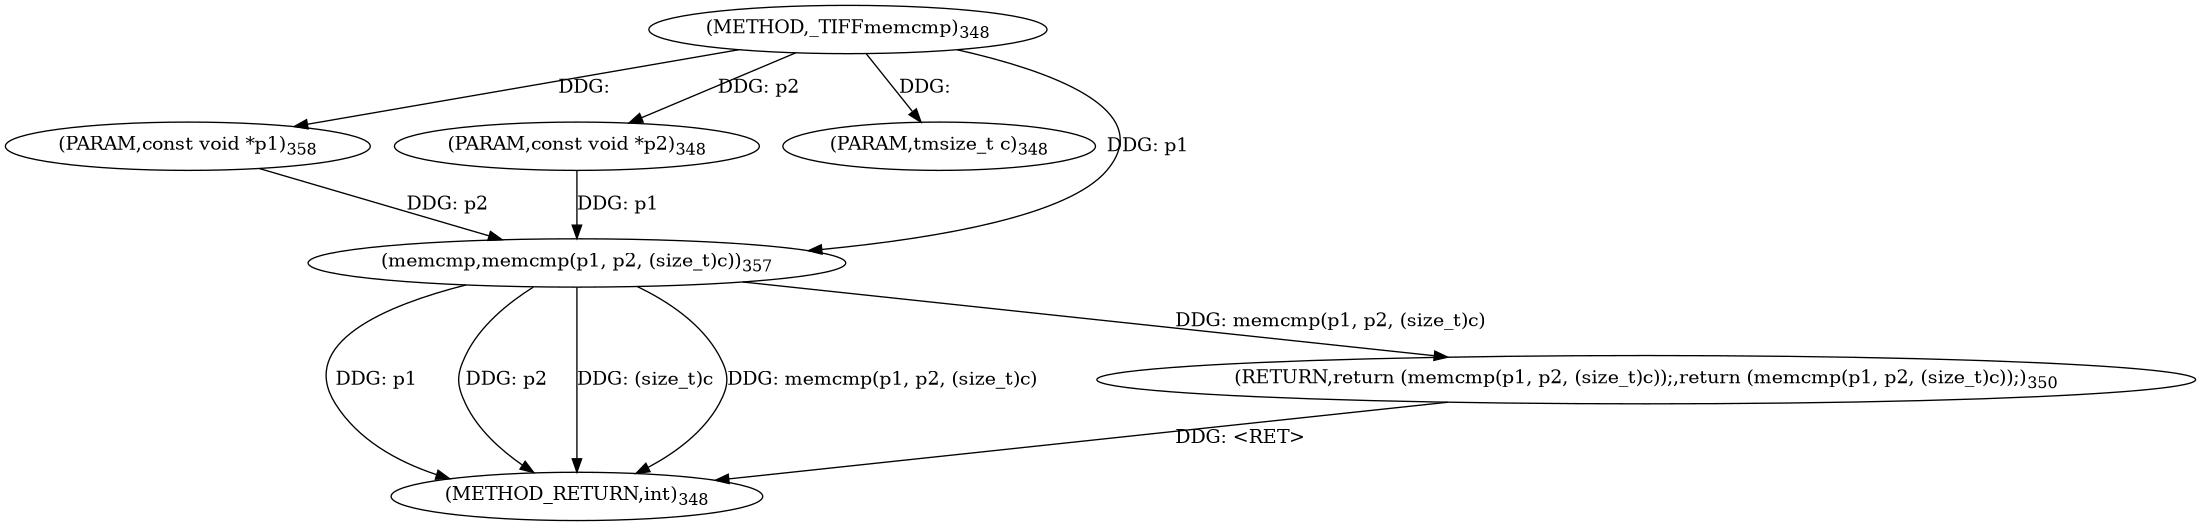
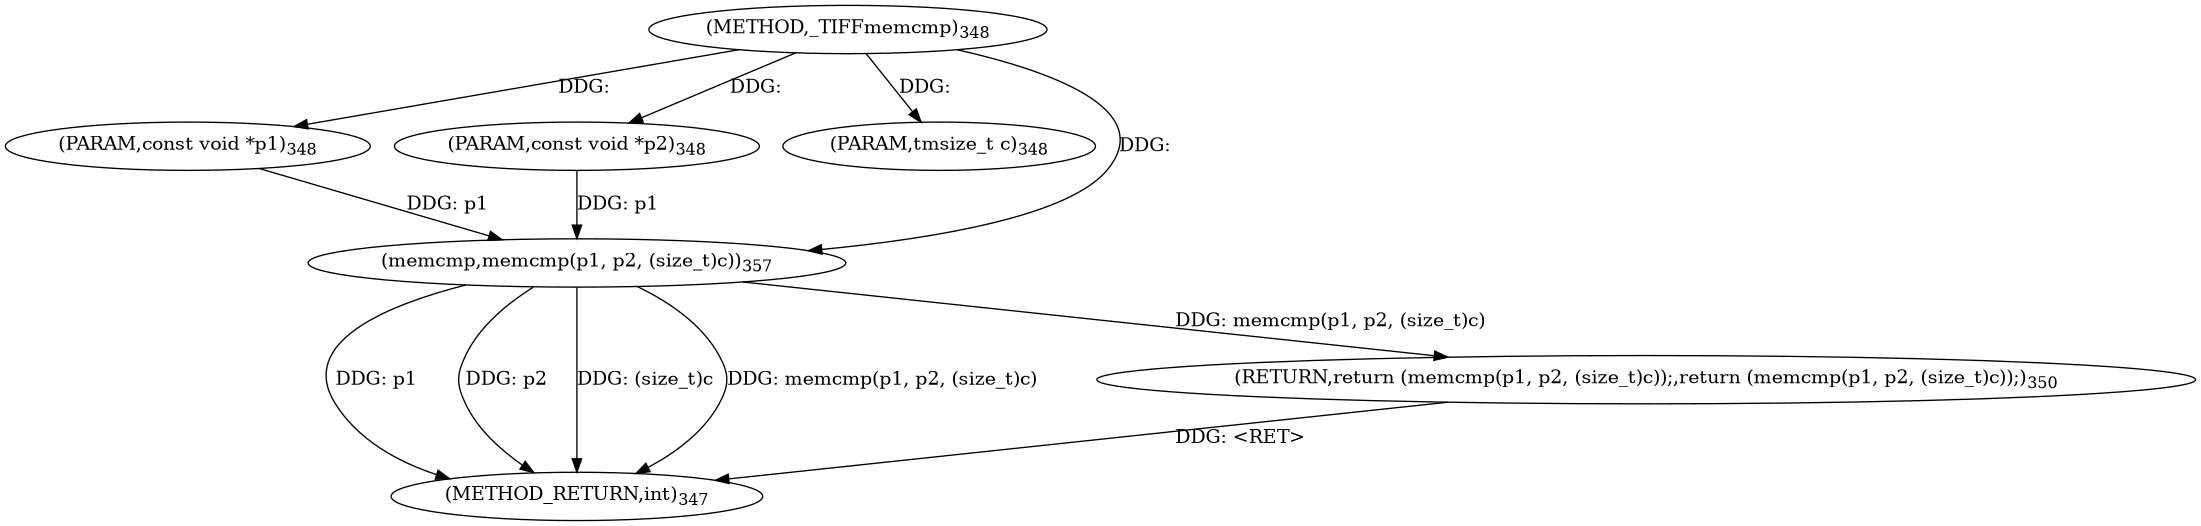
edge "(METHOD,_TIFFmemcmp)" -> "(PARAM,const void *p2)": label "DDG: p2" -> "DDG: "
node "(PARAM,const void *p1)": text "358" -> "348"
edge "(METHOD,_TIFFmemcmp)" -> "(memcmp,memcmp(p1, p2, (size_t)c))": label "DDG: p1" -> "DDG: "
edge "(PARAM,const void *p1)" -> "(memcmp,memcmp(p1, p2, (size_t)c))": label "DDG: p2" -> "DDG: p1"
node "(METHOD_RETURN,int)": text "348" -> "347"
